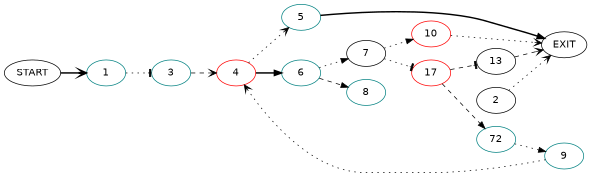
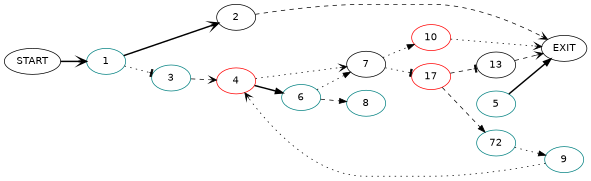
edge "1" -> "2": added
edge "4" -> "5": now "4" -> "7"
edge "2" -> "EXIT": style dotted -> dashed
